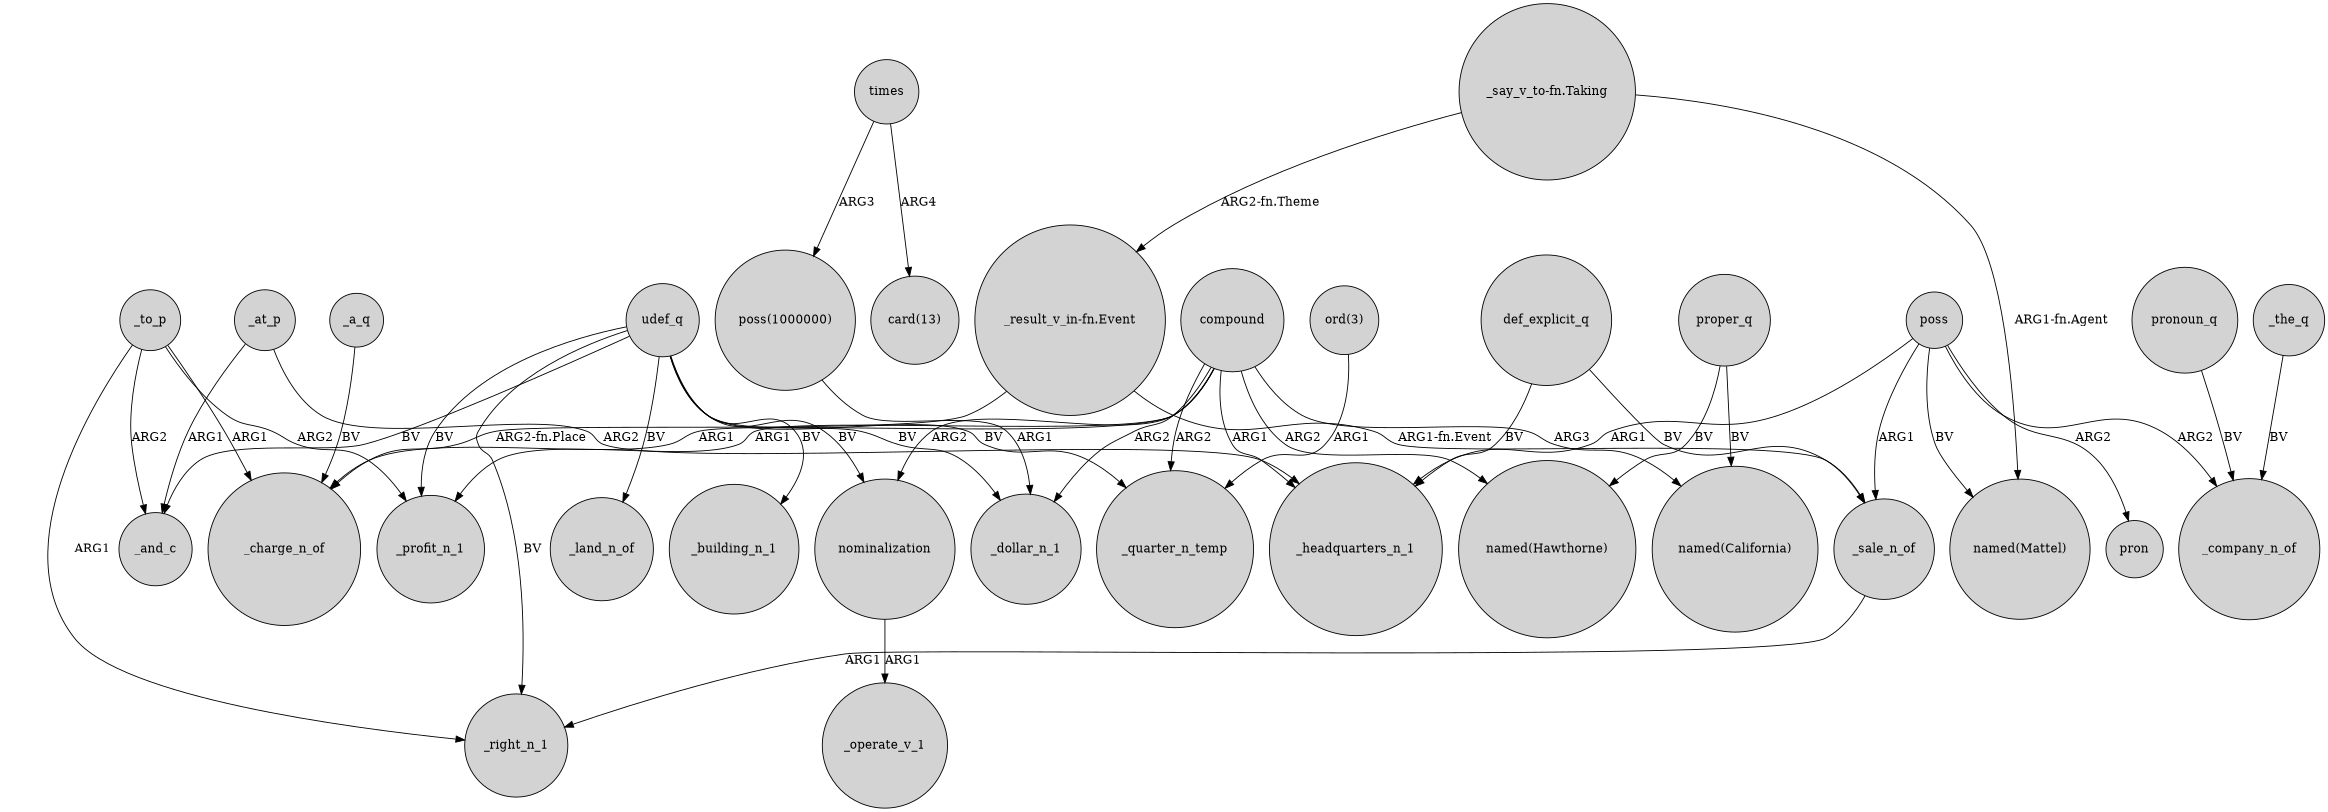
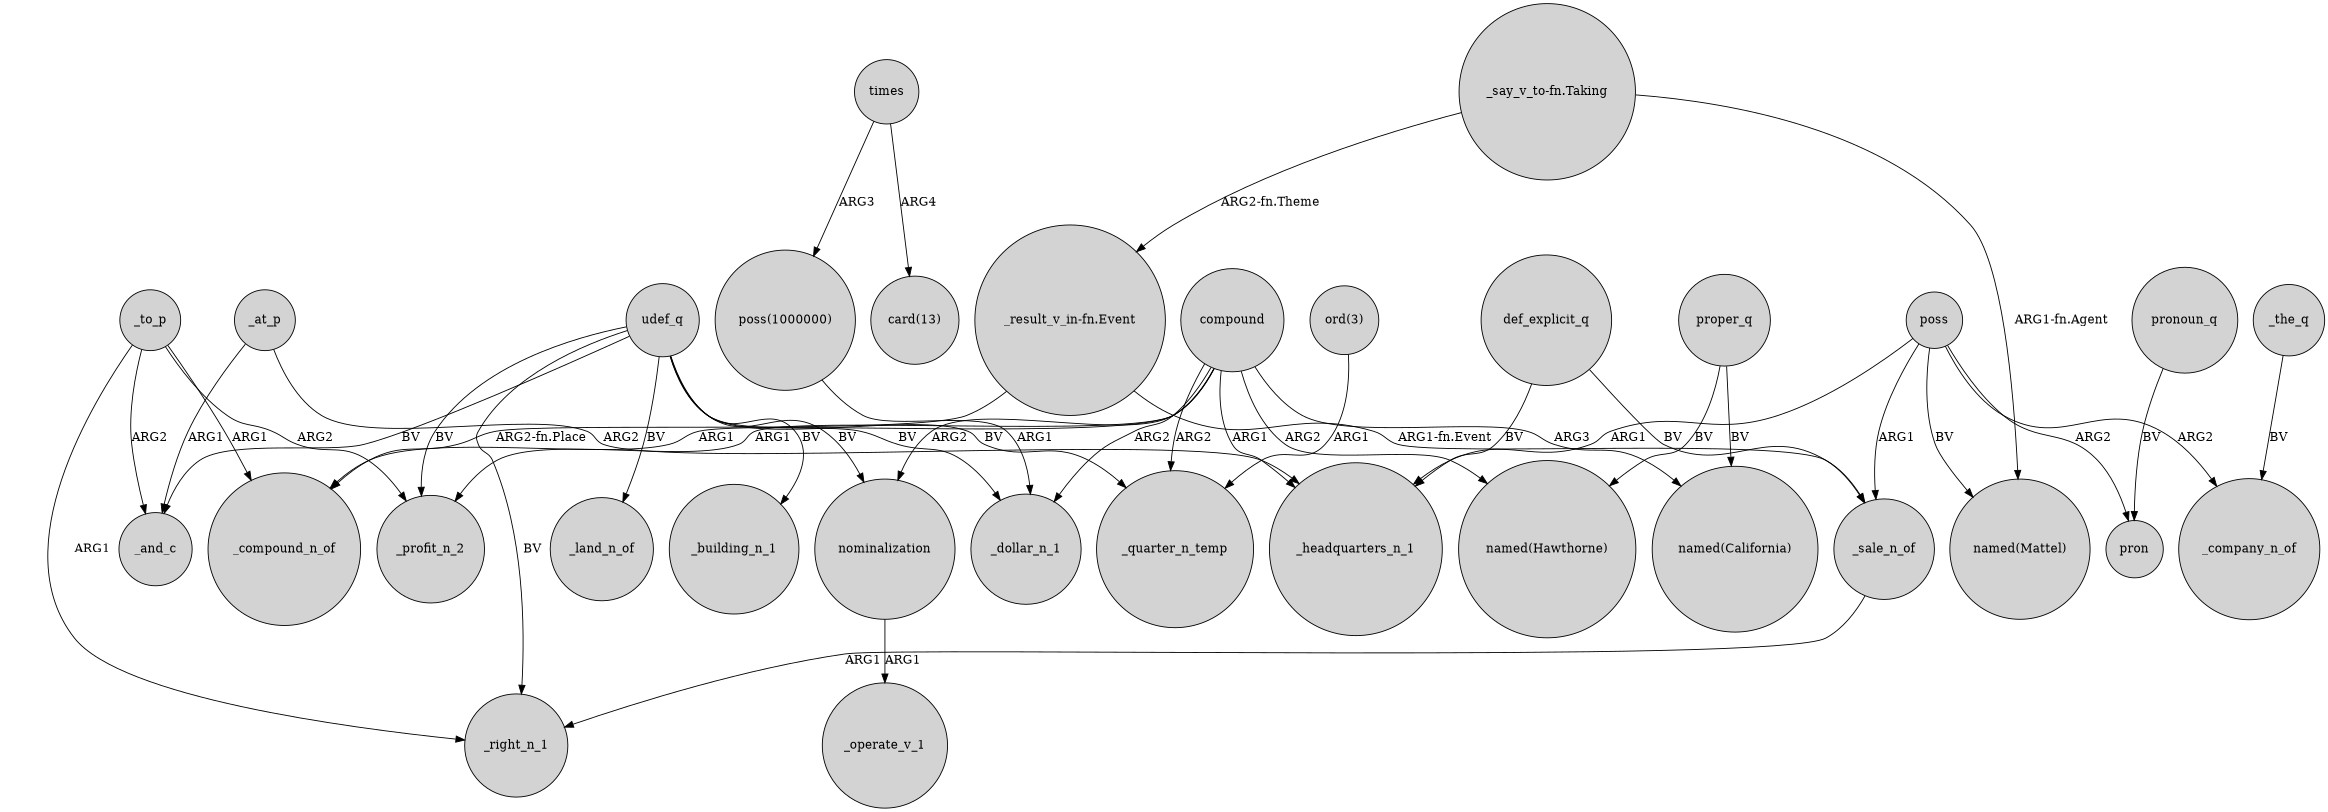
node "_a_q": removed
edge "pronoun_q" -> "_company_n_of": now "pronoun_q" -> "pron"
node "_charge_n_of": label "_charge_n_of" -> "_compound_n_of"
node "_profit_n_1": label "_profit_n_1" -> "_profit_n_2"
